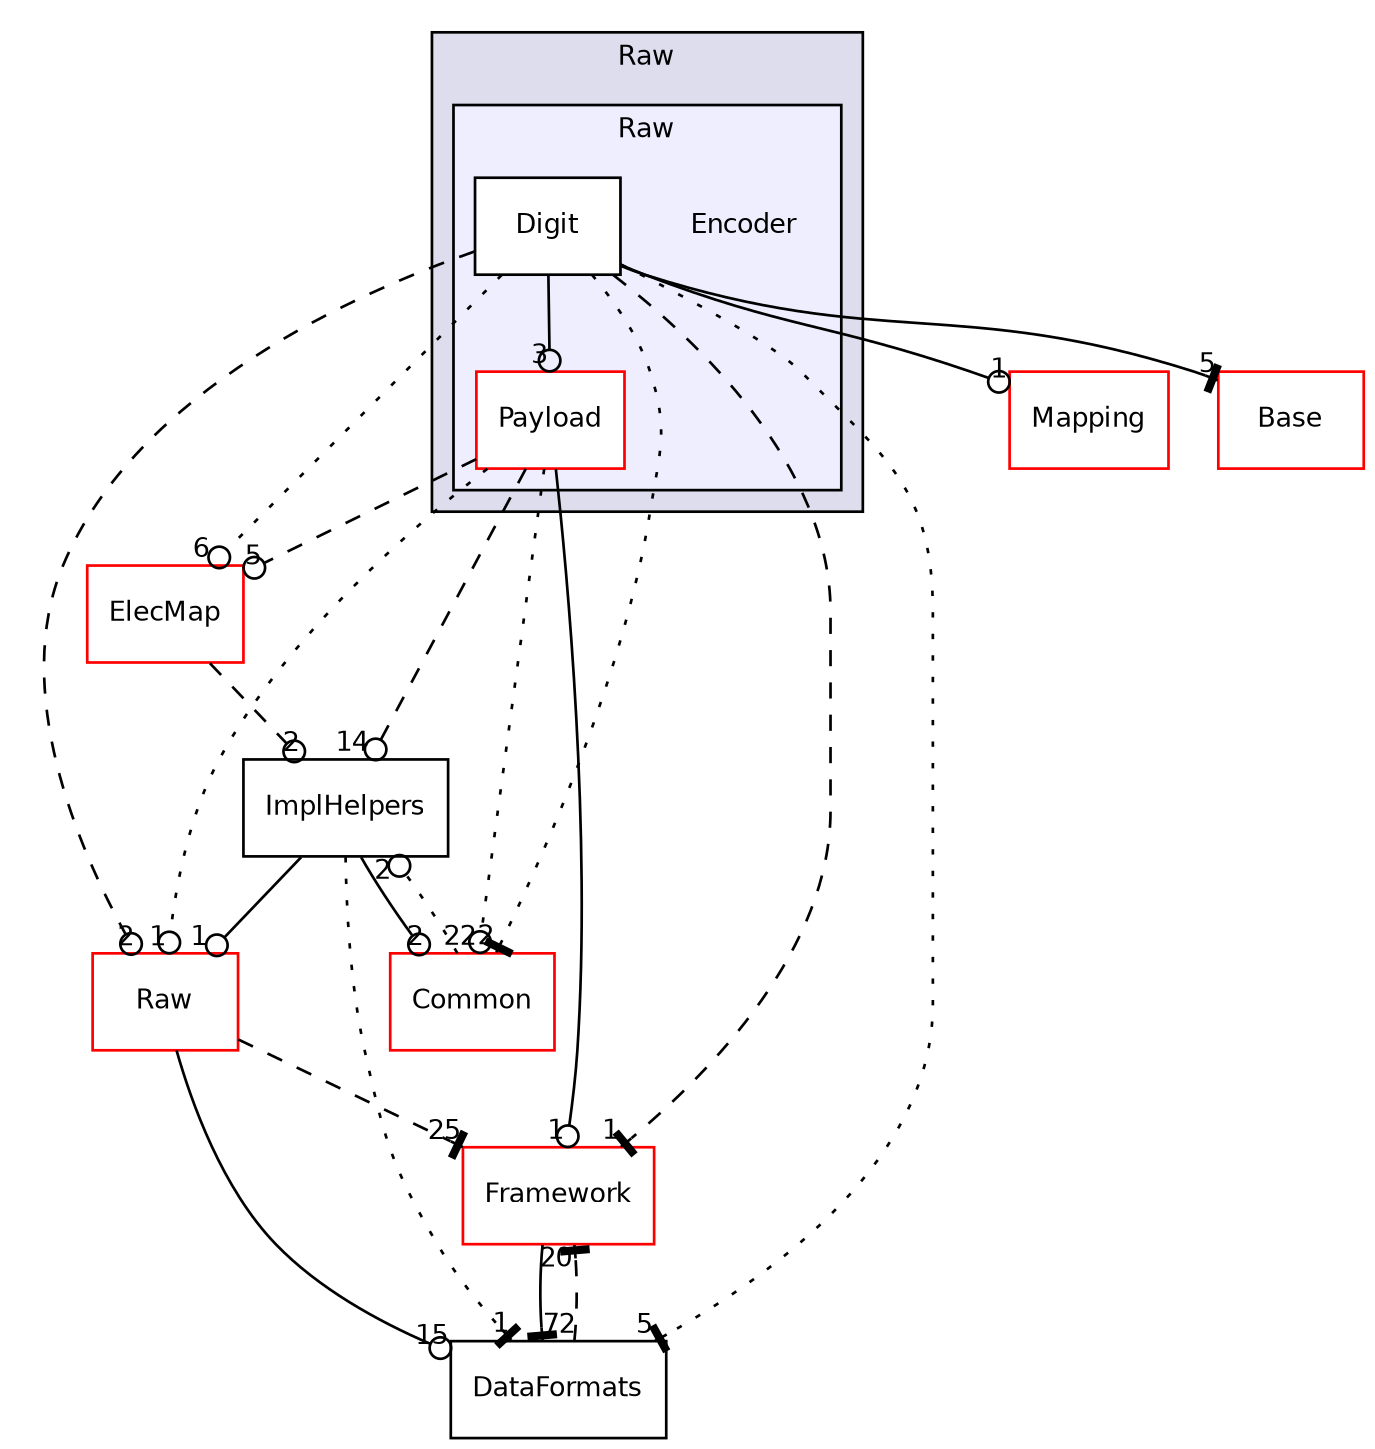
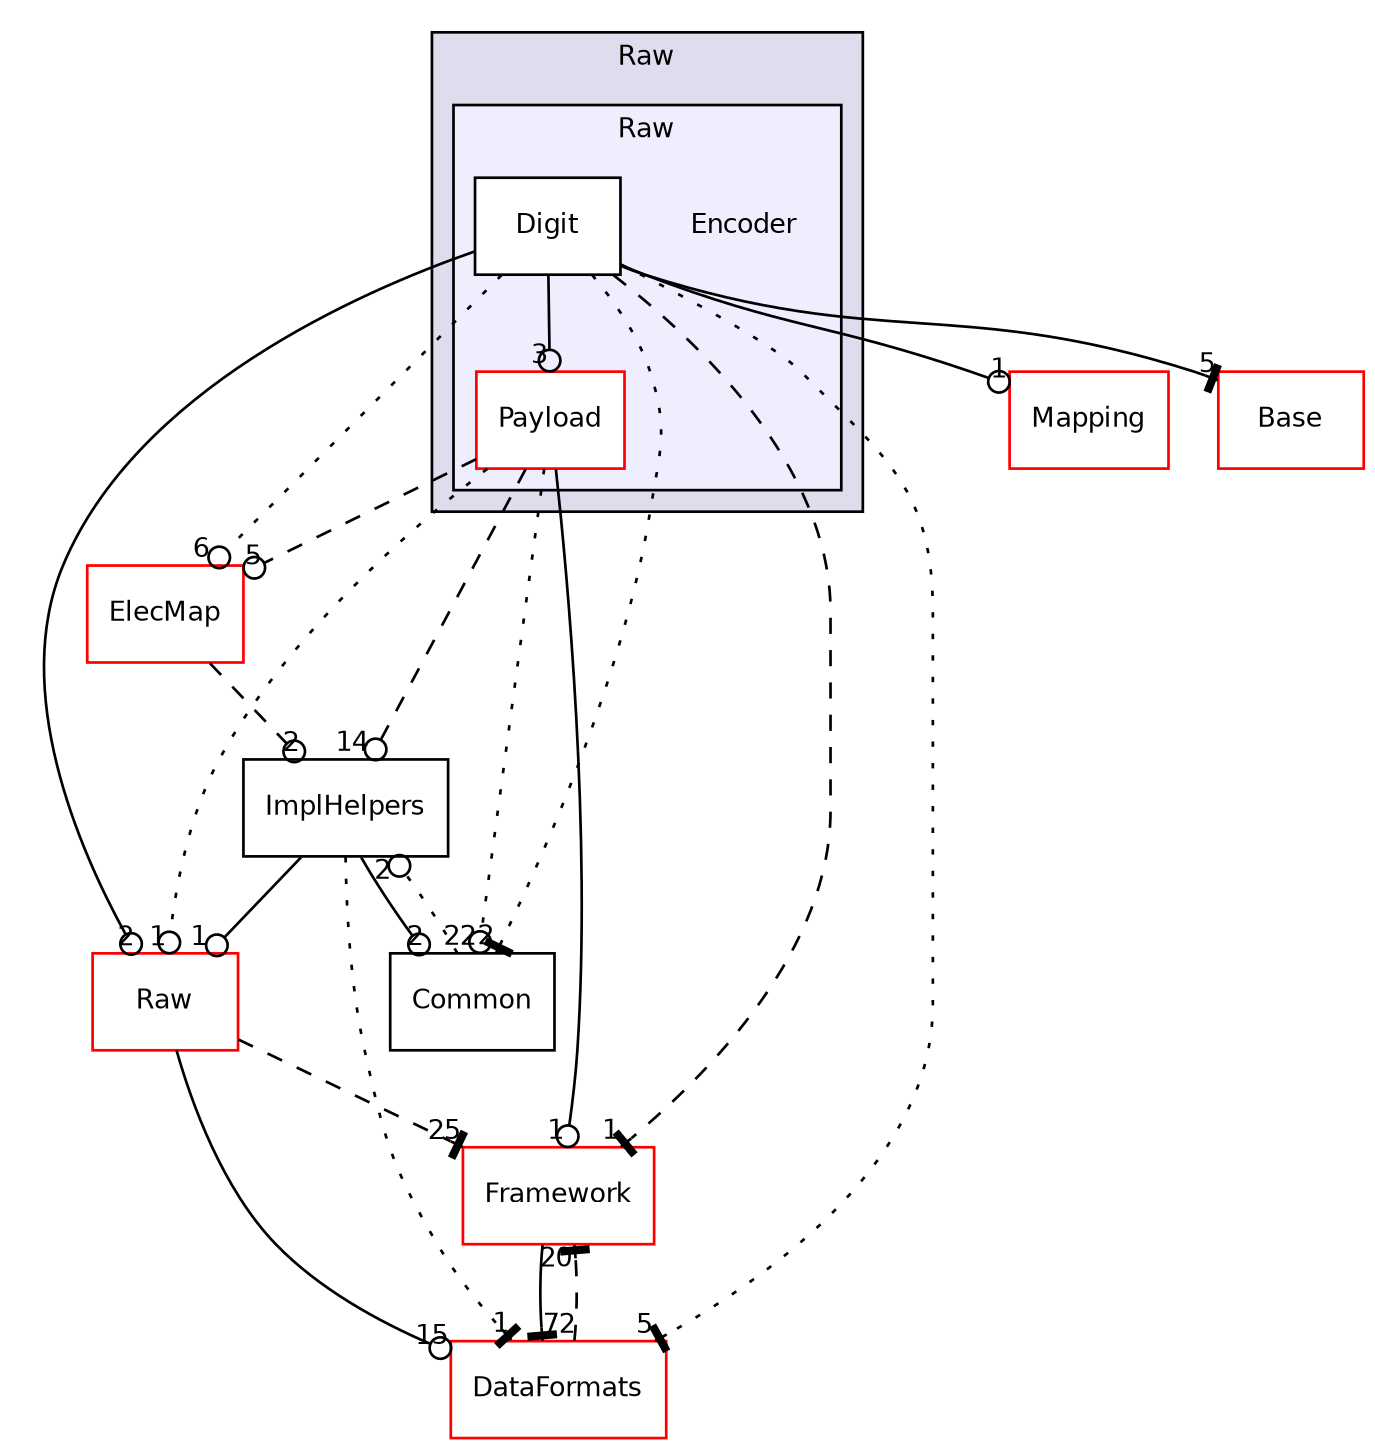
edge "Digit" -> "Raw": style dashed -> solid
node "Common": color red -> black
node "DataFormats": color black -> red
